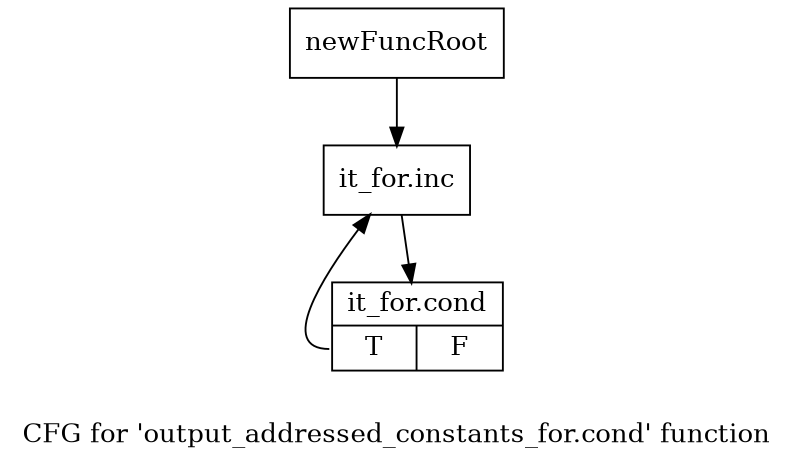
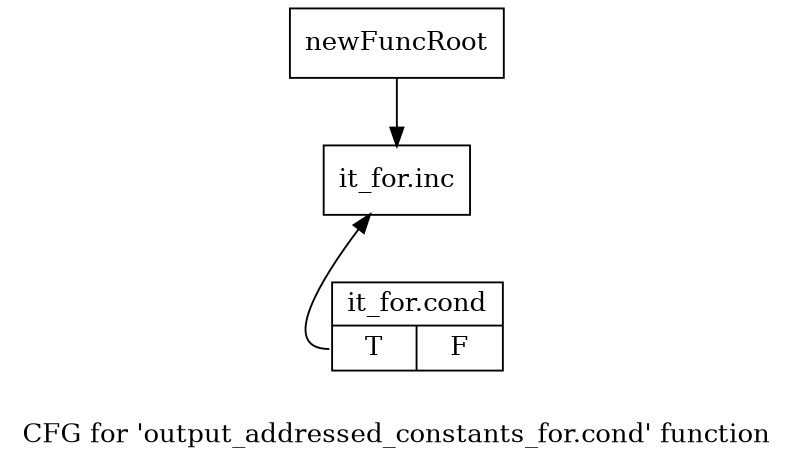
edge "it_for.inc" -> "it_for.cond": removed
